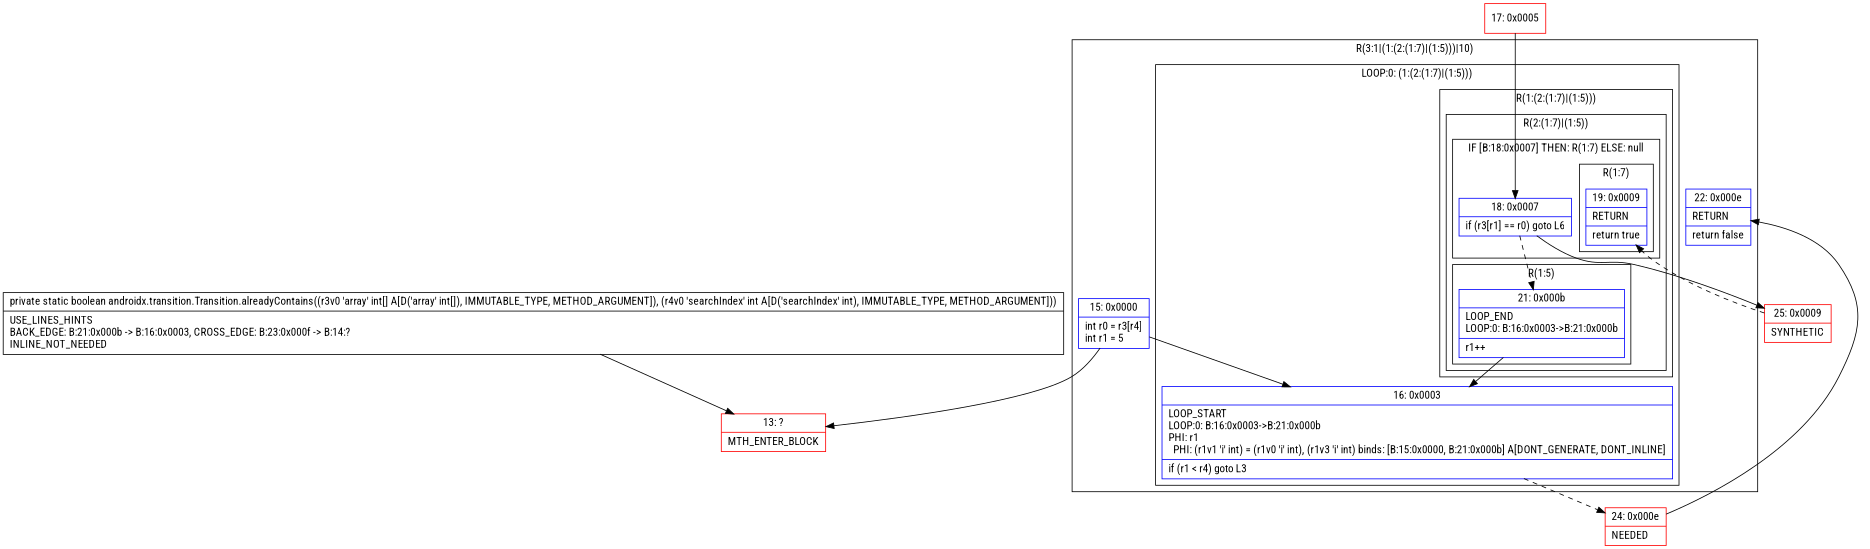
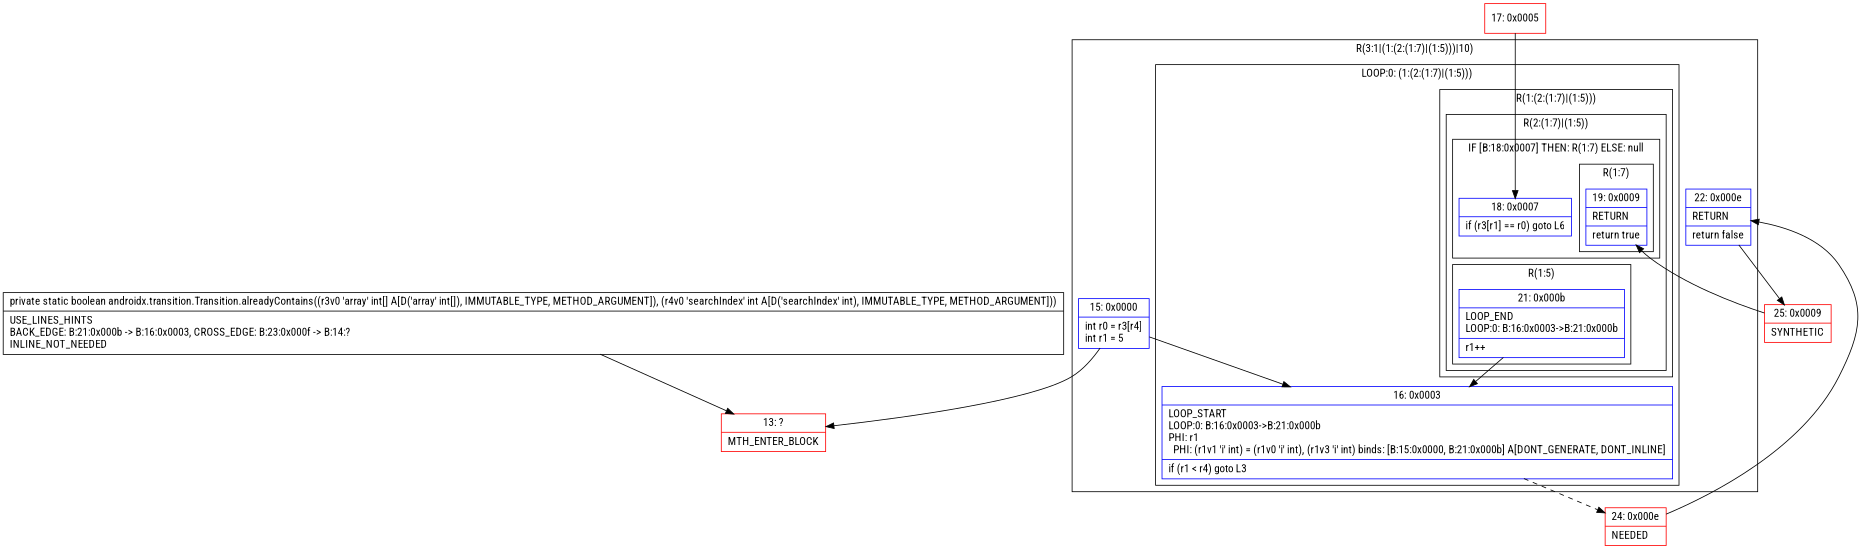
edge "18: 0x0007" -> "21: 0x000b": removed
edge "18: 0x0007" -> "25: 0x0009": now "22: 0x000e" -> "25: 0x0009"
edge "25: 0x0009" -> "19: 0x0009": style dashed -> solid
